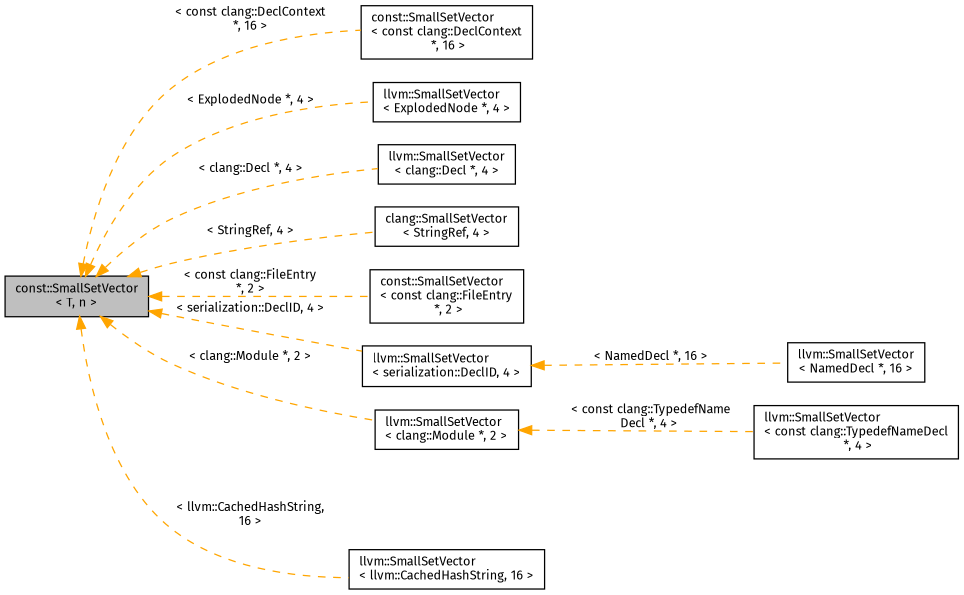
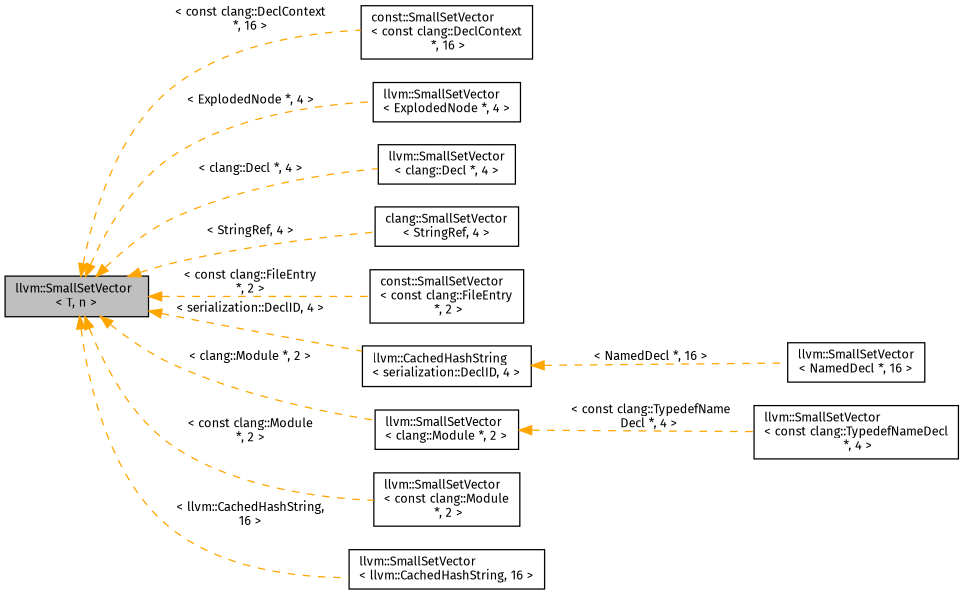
node "const::SmallSetVector < T, n >": label "const::SmallSetVector < T, n >" -> "llvm::SmallSetVector < T, n >"
node "llvm::SmallSetVector < serialization::DeclID, 4 >": label "llvm::SmallSetVector < serialization::DeclID, 4 >" -> "llvm::CachedHashString < serialization::DeclID, 4 >"
node "llvm::SmallSetVector < const clang::Module *, 2 >": added
